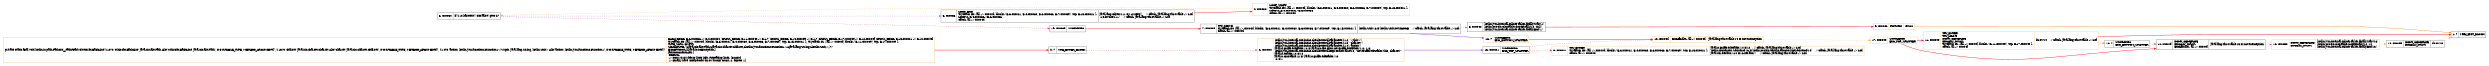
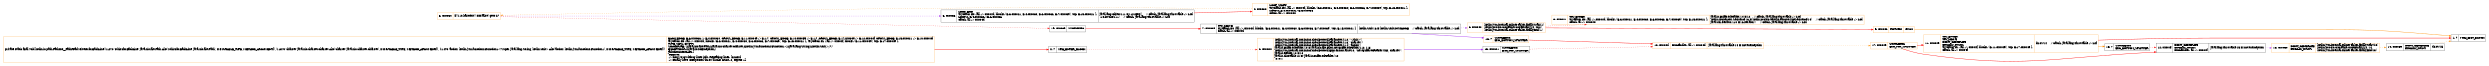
node "5: 0x0034": color black -> darkorange
node "8: 0x0042": color black -> darkorange
edge "15: 0x0021" -> "3: 0x0021": now "8: 0x0042" -> "3: 0x0021"
